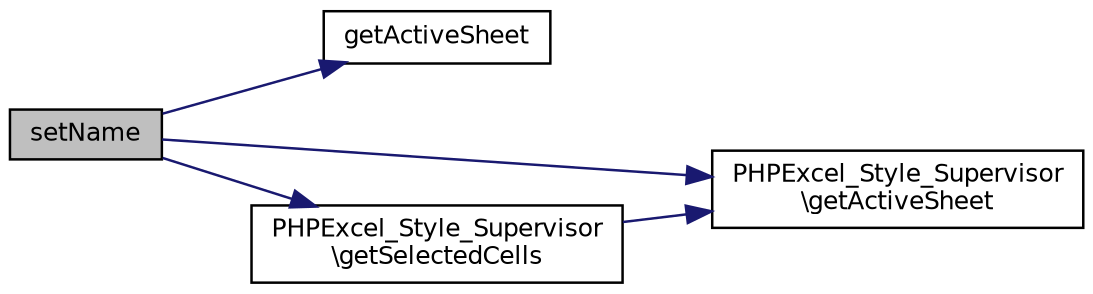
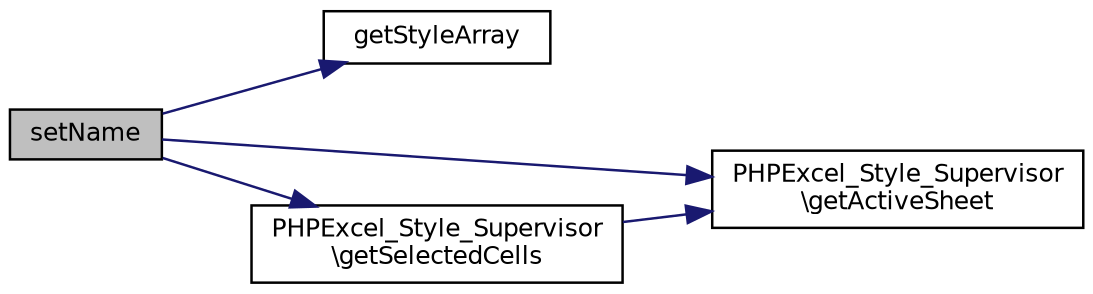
node "getActiveSheet": label "getActiveSheet" -> "getStyleArray"
